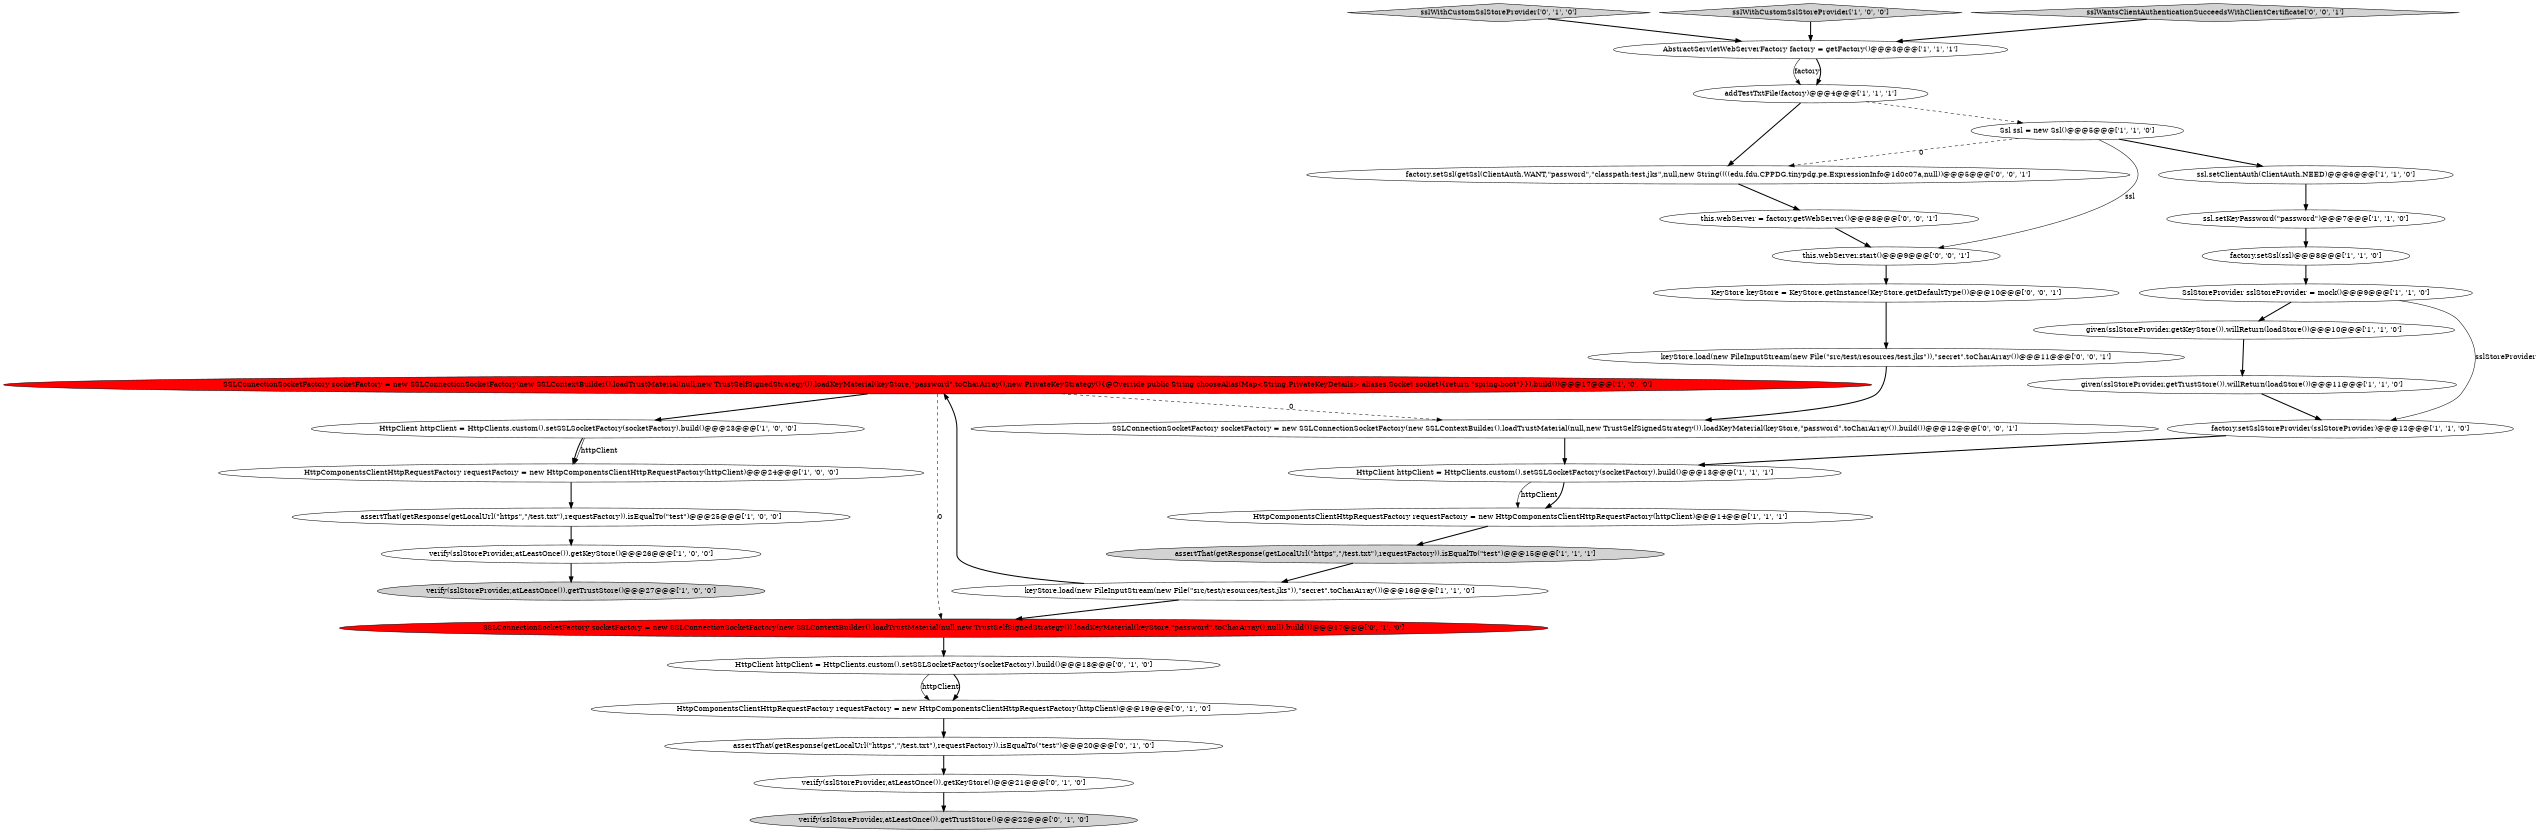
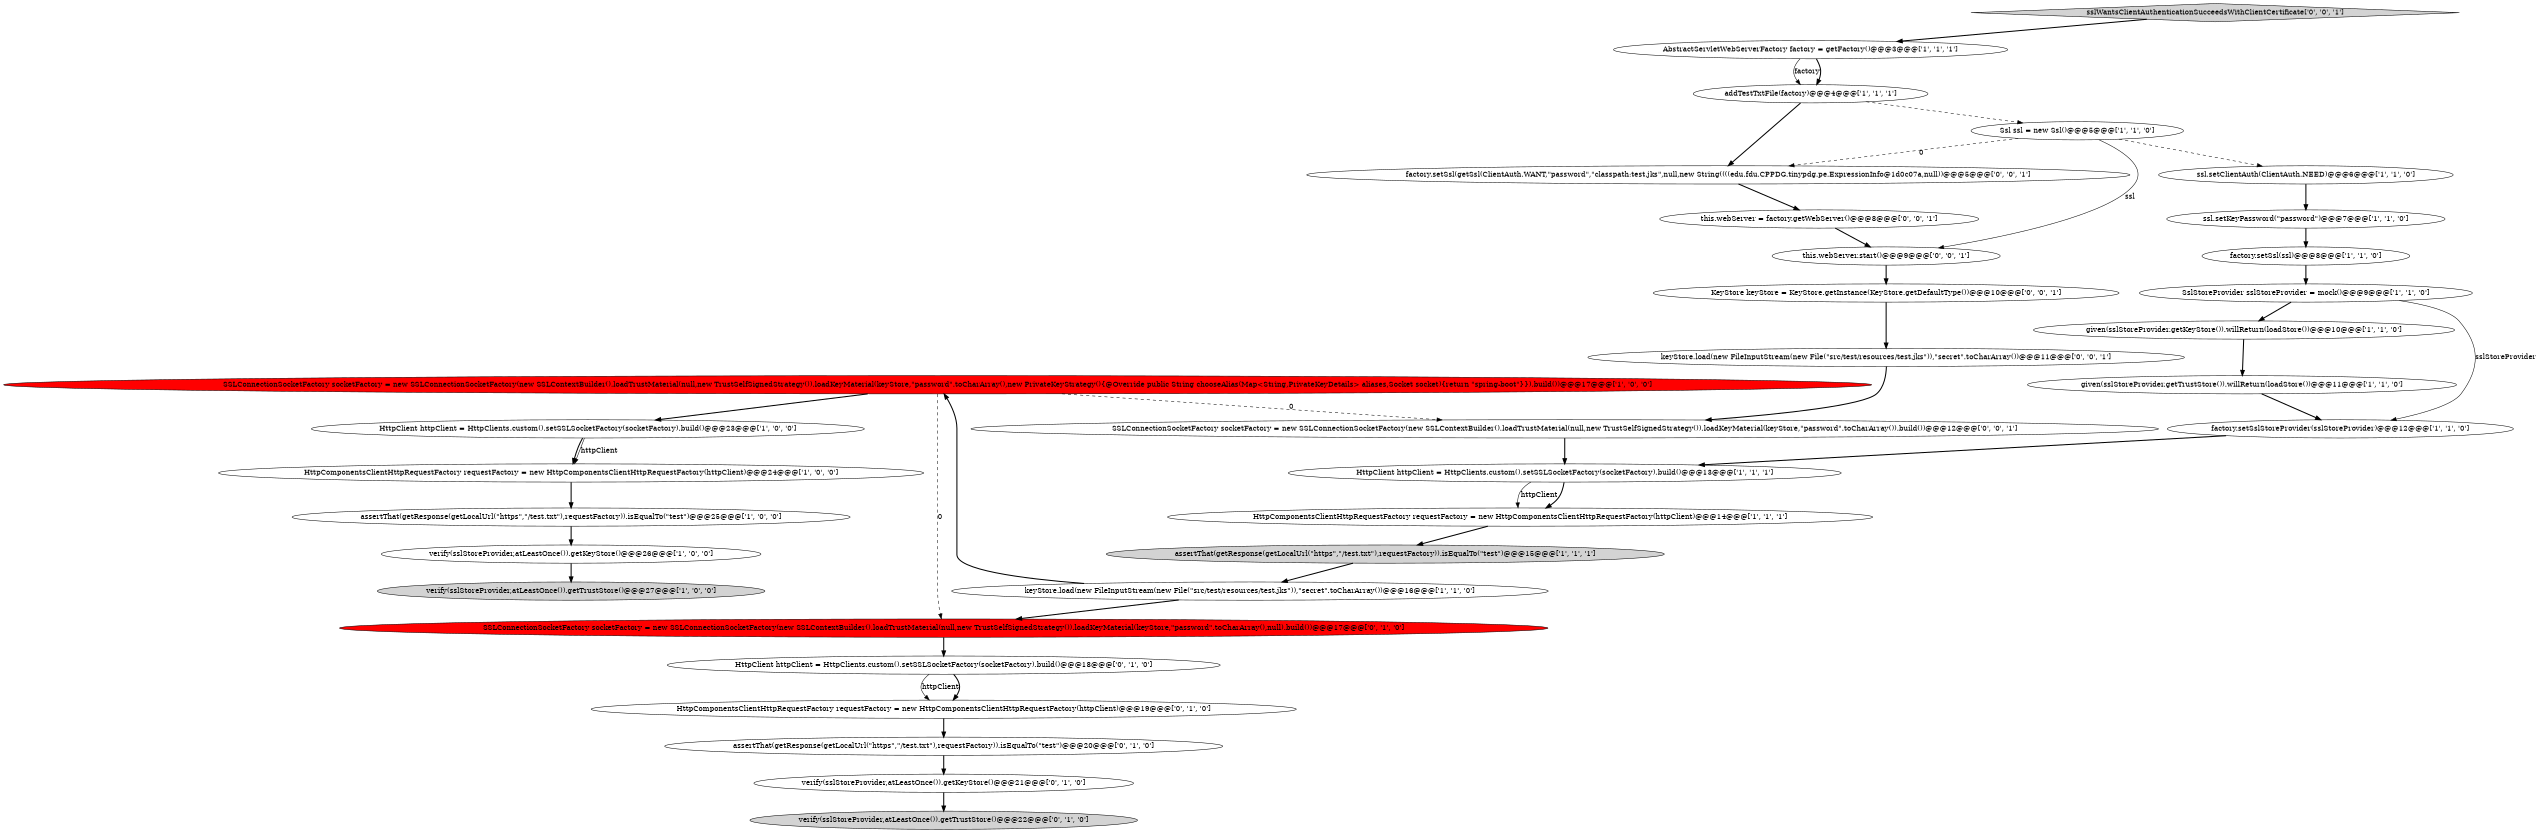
node "sslWithCustomSslStoreProvider['0', '1', '0']": removed
node "sslWithCustomSslStoreProvider['1', '0', '0']": removed
edge "Ssl ssl = new Ssl()@@@5@@@['1', '1', '0']" -> "ssl.setClientAuth(ClientAuth.NEED)@@@6@@@['1', '1', '0']": style bold -> dashed
